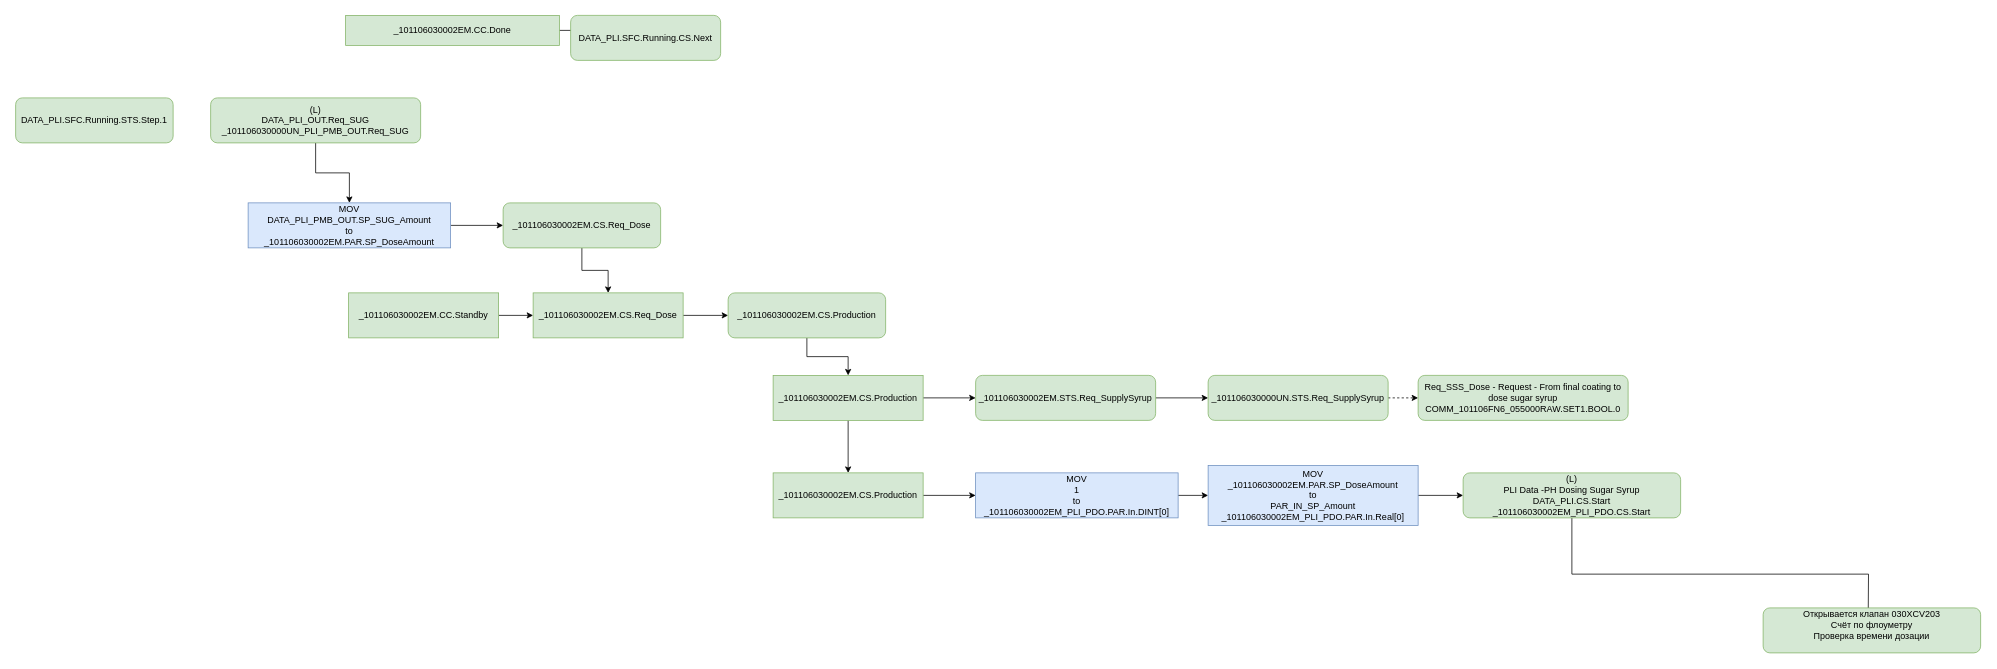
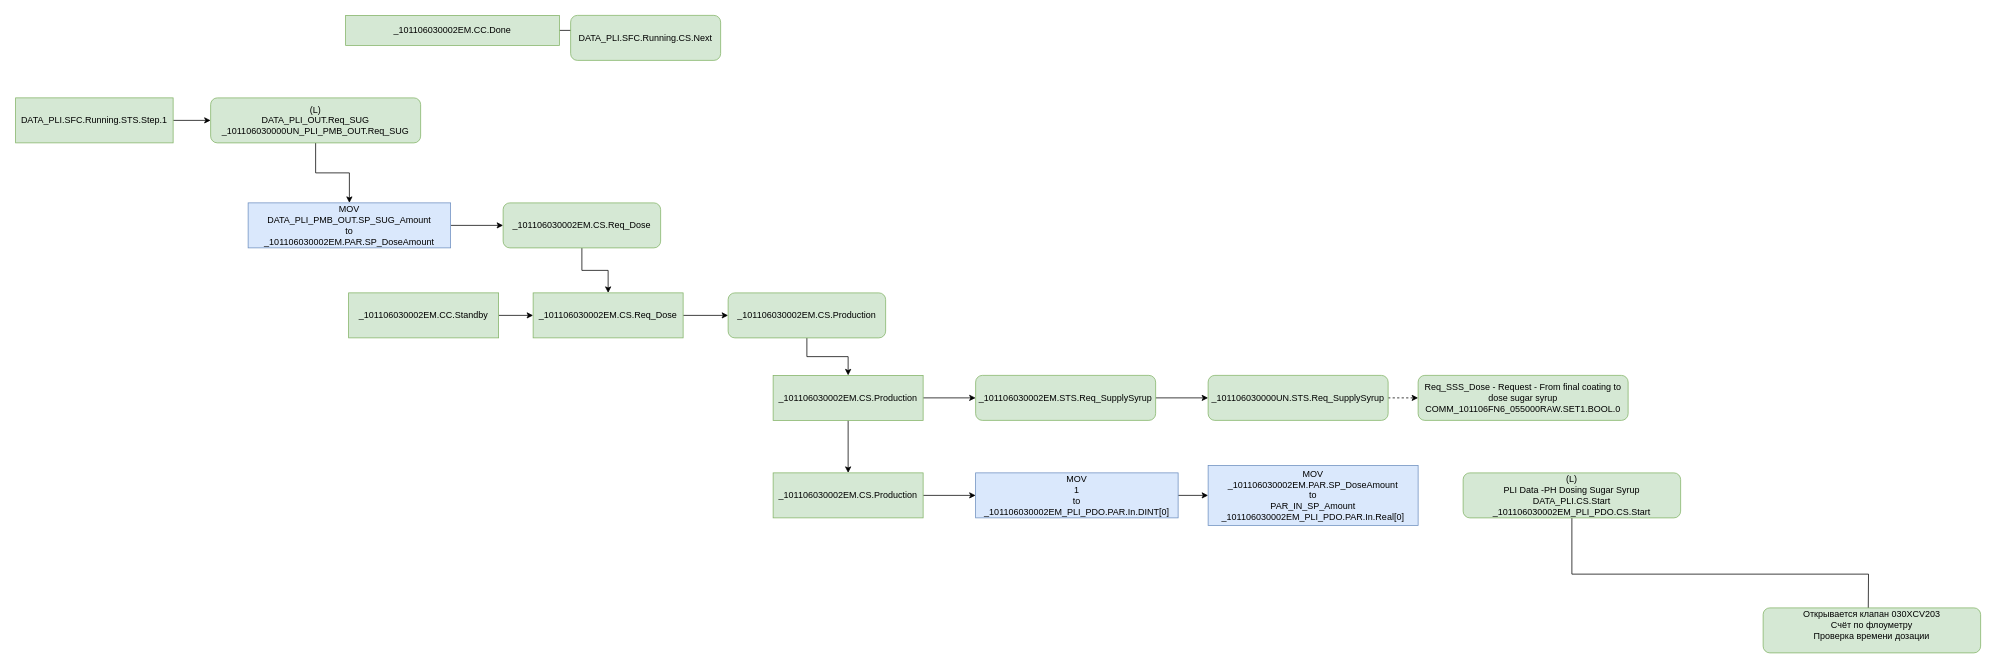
node "DATA_PLI.SFC.Running.STS.Step.1": shape rounded rectangle -> rectangle
edge "DATA_PLI.SFC.Running.STS.Step.1" -> "(L) DATA_PLI_OUT.Req_SUG _101106030000UN_PLI_PMB_OUT.Req_SUG": added
edge "MOV _101106030002EM.PAR.SP_DoseAmount to PAR_IN_SP_Amount _101106030002EM_PLI_PDO.PAR.In.Real[0]" -> "(L) PLI Data -PH Dosing Sugar Syrup DATA_PLI.CS.Start _101106030002EM_PLI_PDO.CS.Start": removed
